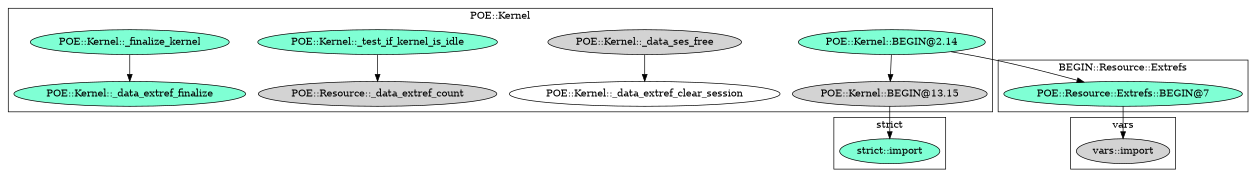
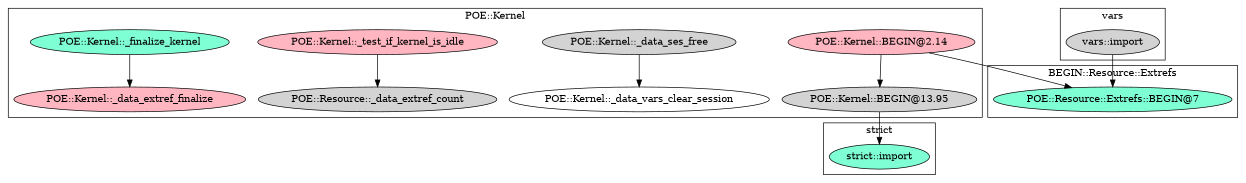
node "POE::Kernel::_test_if_kernel_is_idle": fillcolor aquamarine -> lightpink
node "POE::Kernel::BEGIN@2.14": fillcolor aquamarine -> lightpink
node "POE::Kernel::_data_extref_finalize": fillcolor aquamarine -> lightpink
node "POE::Kernel::_data_extref_clear_session": label "POE::Kernel::_data_extref_clear_session" -> "POE::Kernel::_data_vars_clear_session"
node "POE::Kernel::BEGIN@13.15": label "POE::Kernel::BEGIN@13.15" -> "POE::Kernel::BEGIN@13.95"
edge "POE::Resource::Extrefs::BEGIN@7" -> "vars::import": reversed
